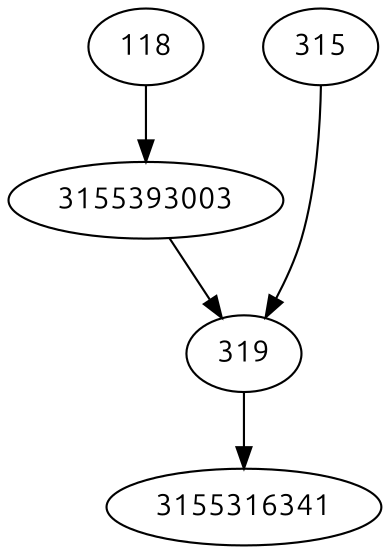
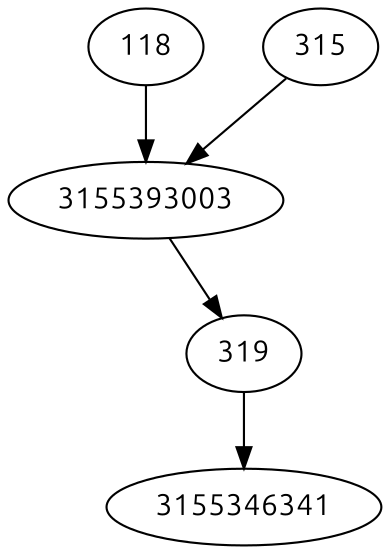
edge "315" -> "319": now "315" -> "3155393003"
node "3155316341": label "3155316341" -> "3155346341"
